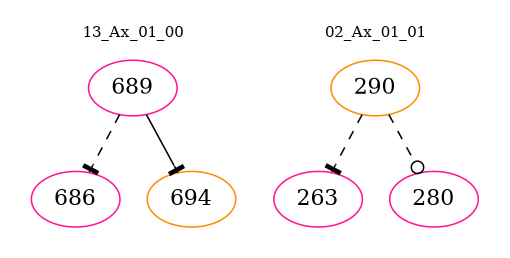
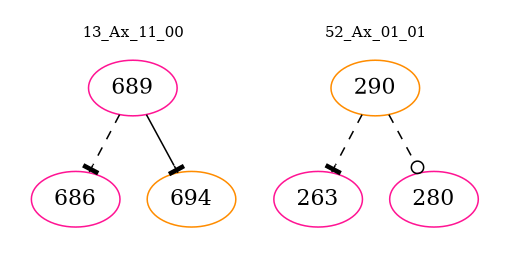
cluster "13_Ax_01_00": label "13_Ax_01_00" -> "13_Ax_11_00"
cluster "02_Ax_01_01": label "02_Ax_01_01" -> "52_Ax_01_01"
